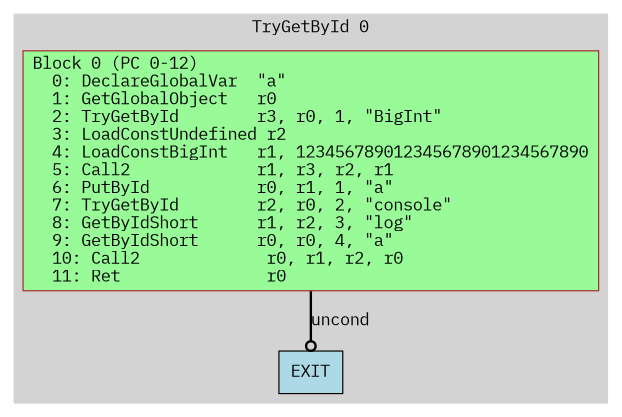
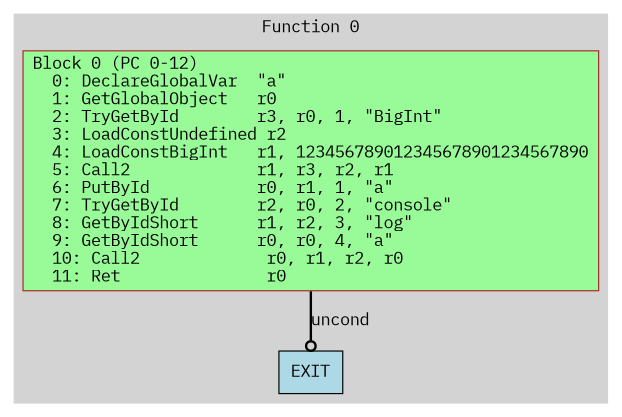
cluster "TryGetById 0": label "TryGetById 0" -> "Function 0"
